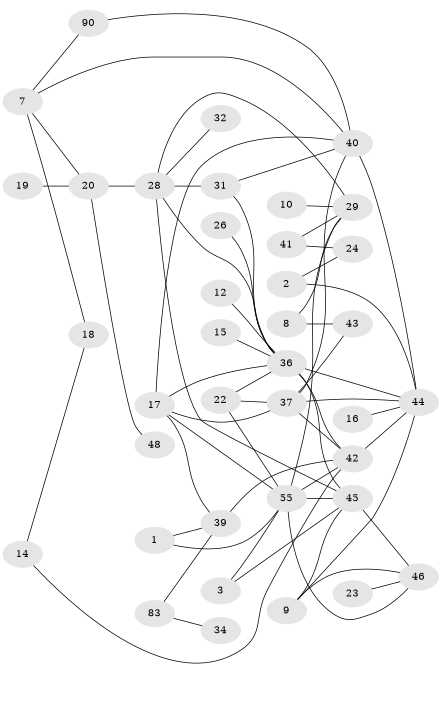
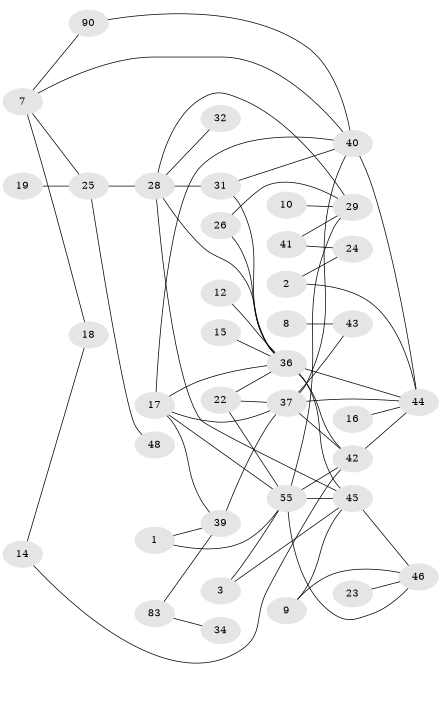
node "20": label "20" -> "25"
edge "29" -- "8": now "29" -- "26"
edge "42" -- "39": now "37" -- "39"
edge "44" -- "9": removed
